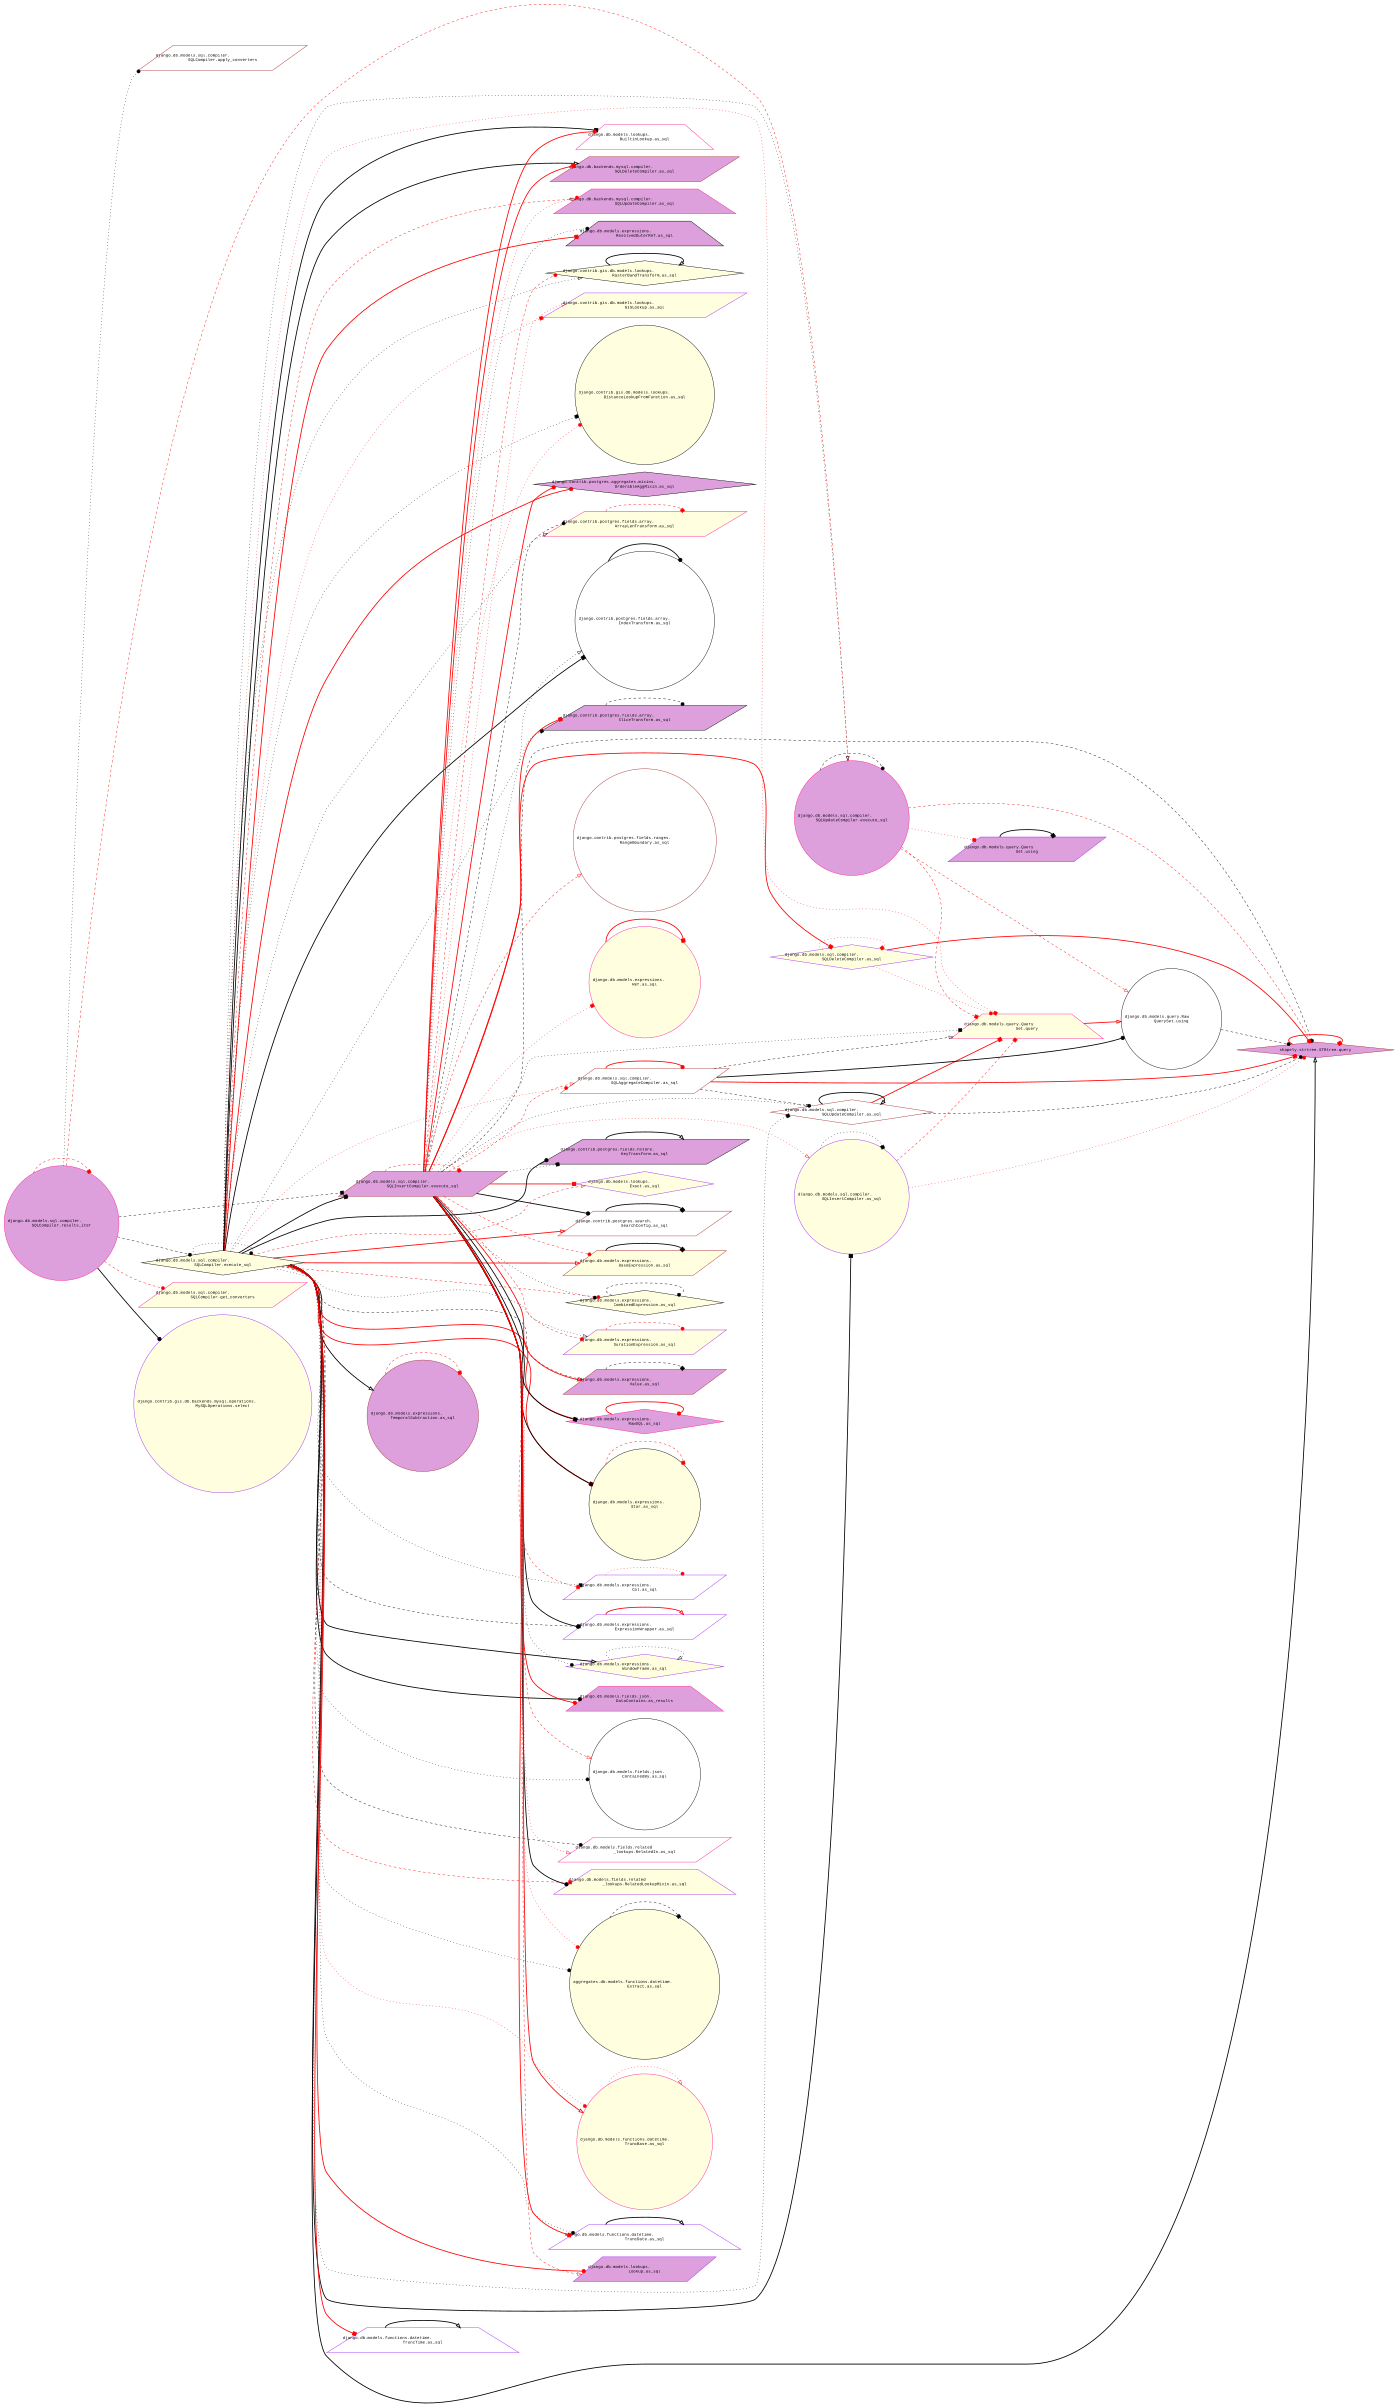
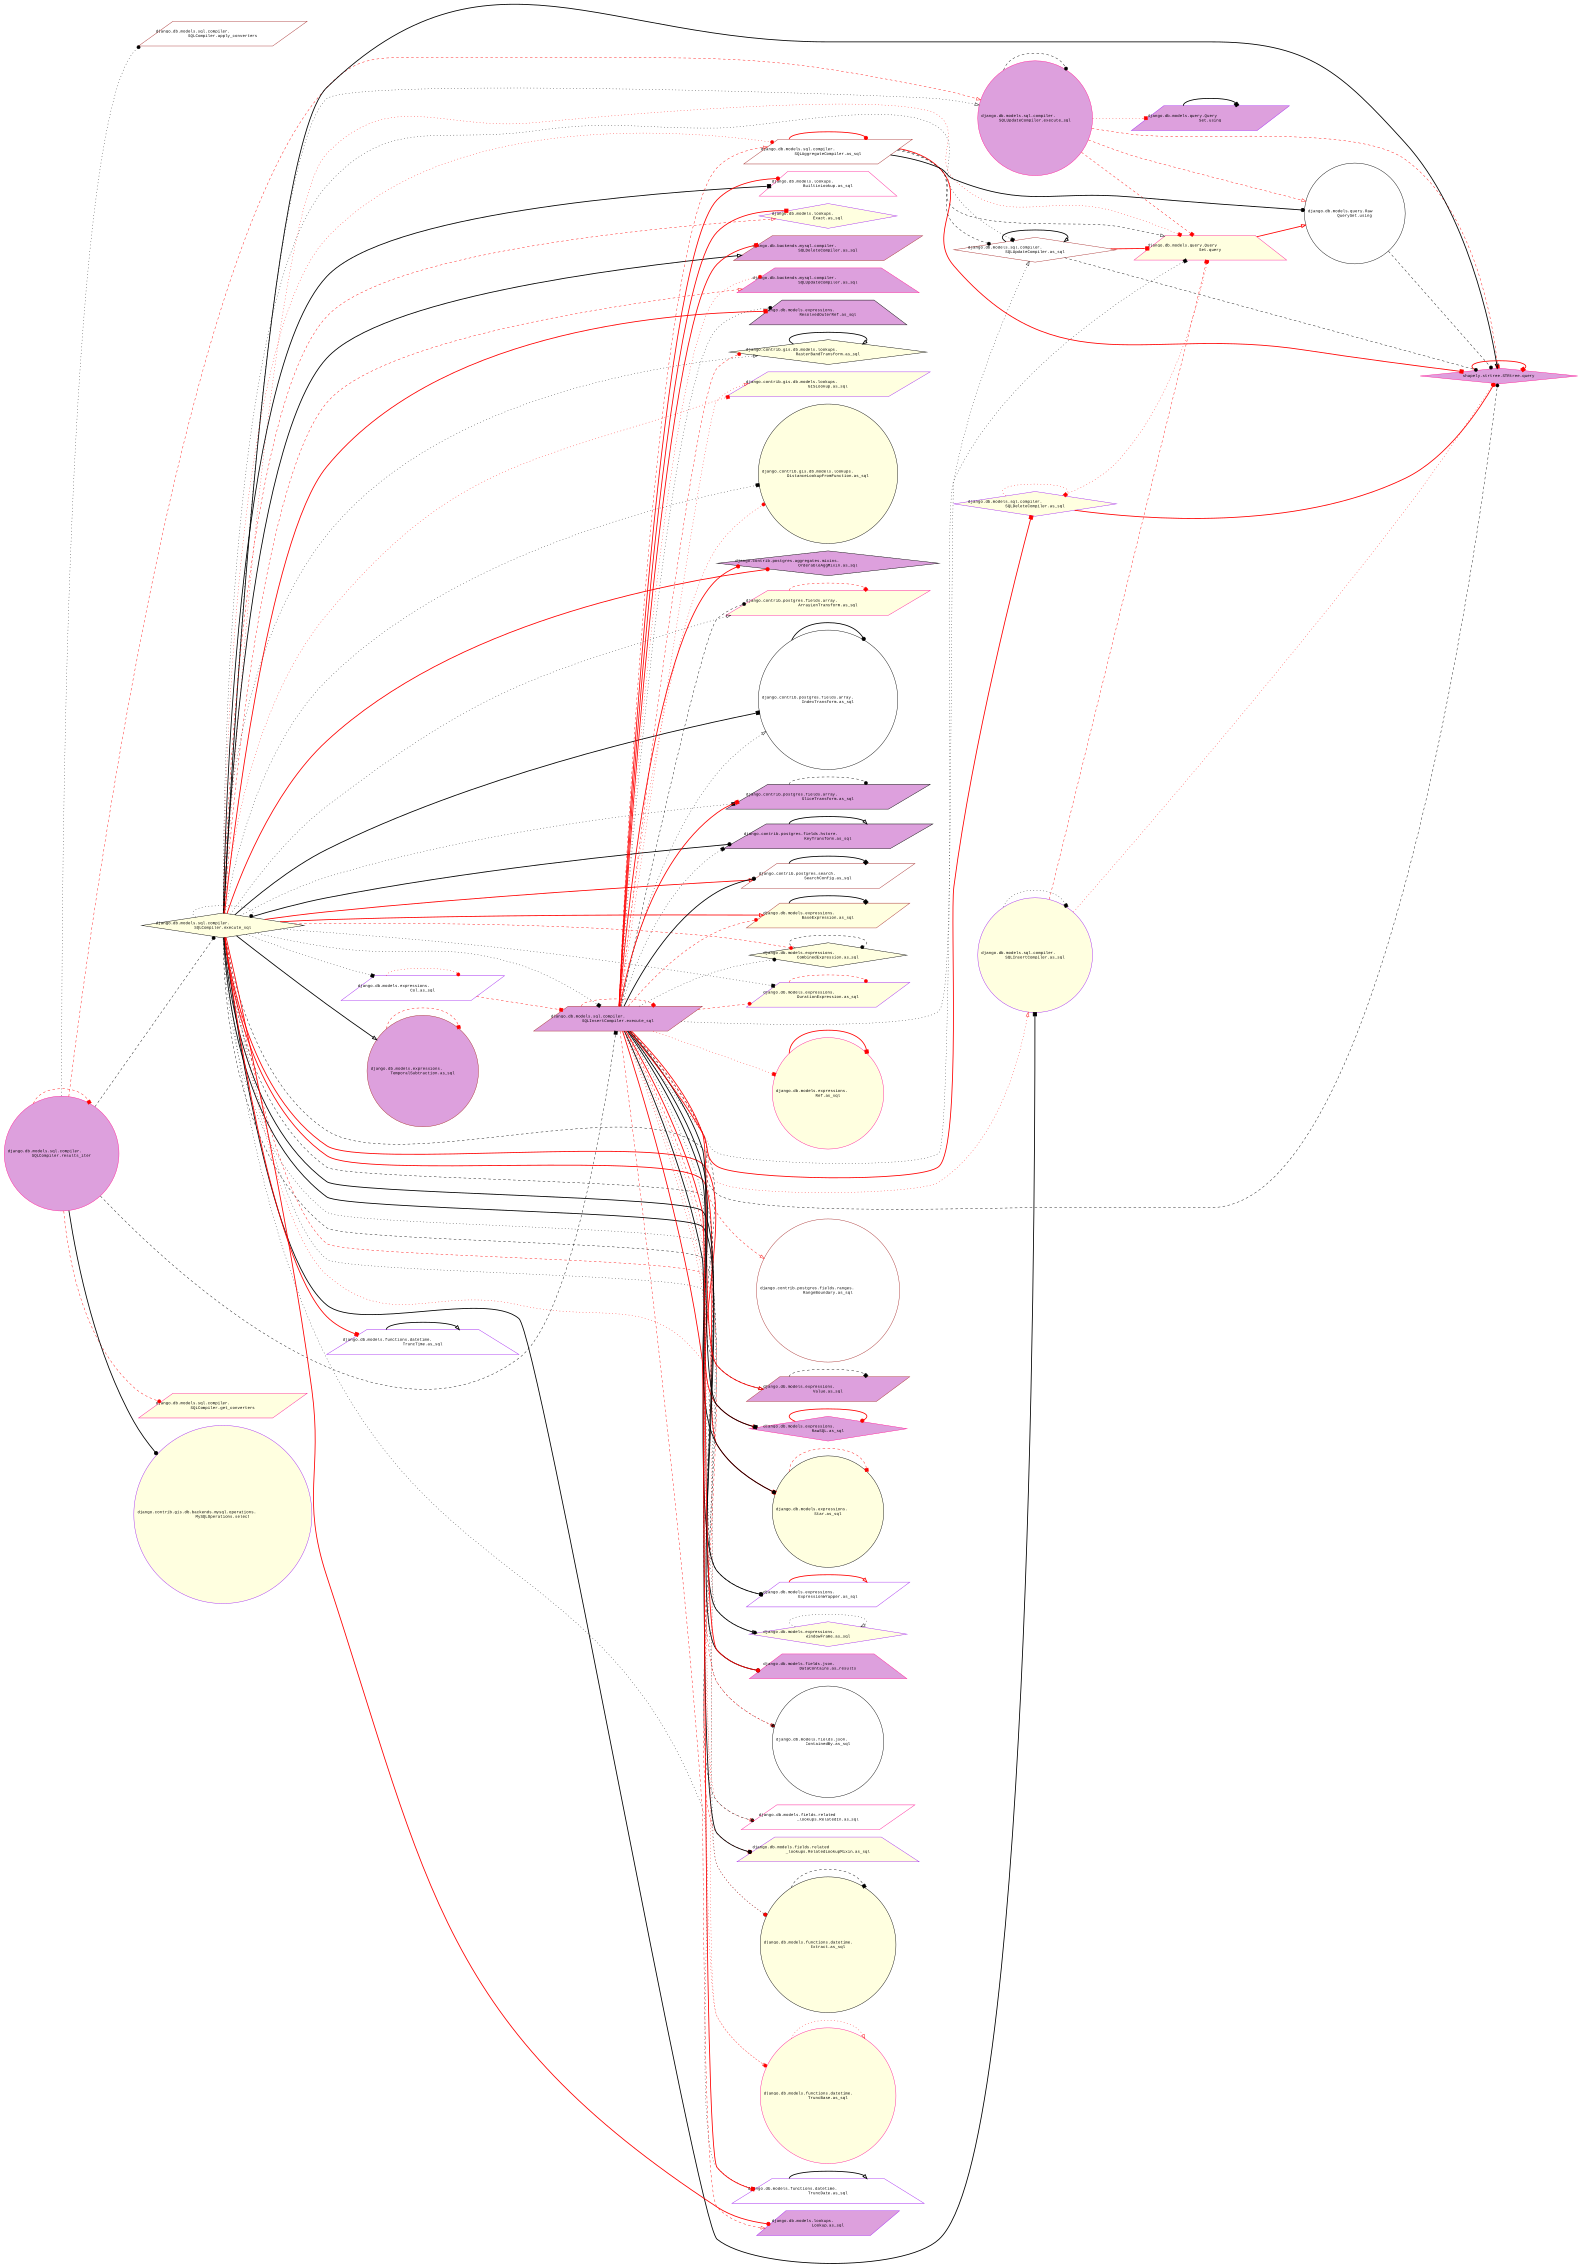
node "shapely.strtree.STRtree.query": color brown -> deeppink
edge "django.db.models.sql.compiler. SQLCompiler.execute_sql" -> "django.db.models.sql.compiler. SQLInsertCompiler.execute_sql": style bold -> dotted
edge "django.db.models.sql.compiler. SQLCompiler.execute_sql" -> "django.db.models.expressions. DurationExpression.as_sql": arrowhead onormal -> box
edge "django.db.models.sql.compiler. SQLInsertCompiler.execute_sql" -> "django.db.models.expressions. Col.as_sql": reversed
edge "django.db.models.sql.compiler. SQLInsertCompiler.execute_sql" -> "django.db.models.functions.datetime. TruncBase.as_sql": style bold -> dotted
node "aggregates.db.models.functions.datetime. Extract.as_sql": label "aggregates.db.models.functions.datetime. Extract.as_sql" -> "django.db.models.functions.datetime. Extract.as_sql"
